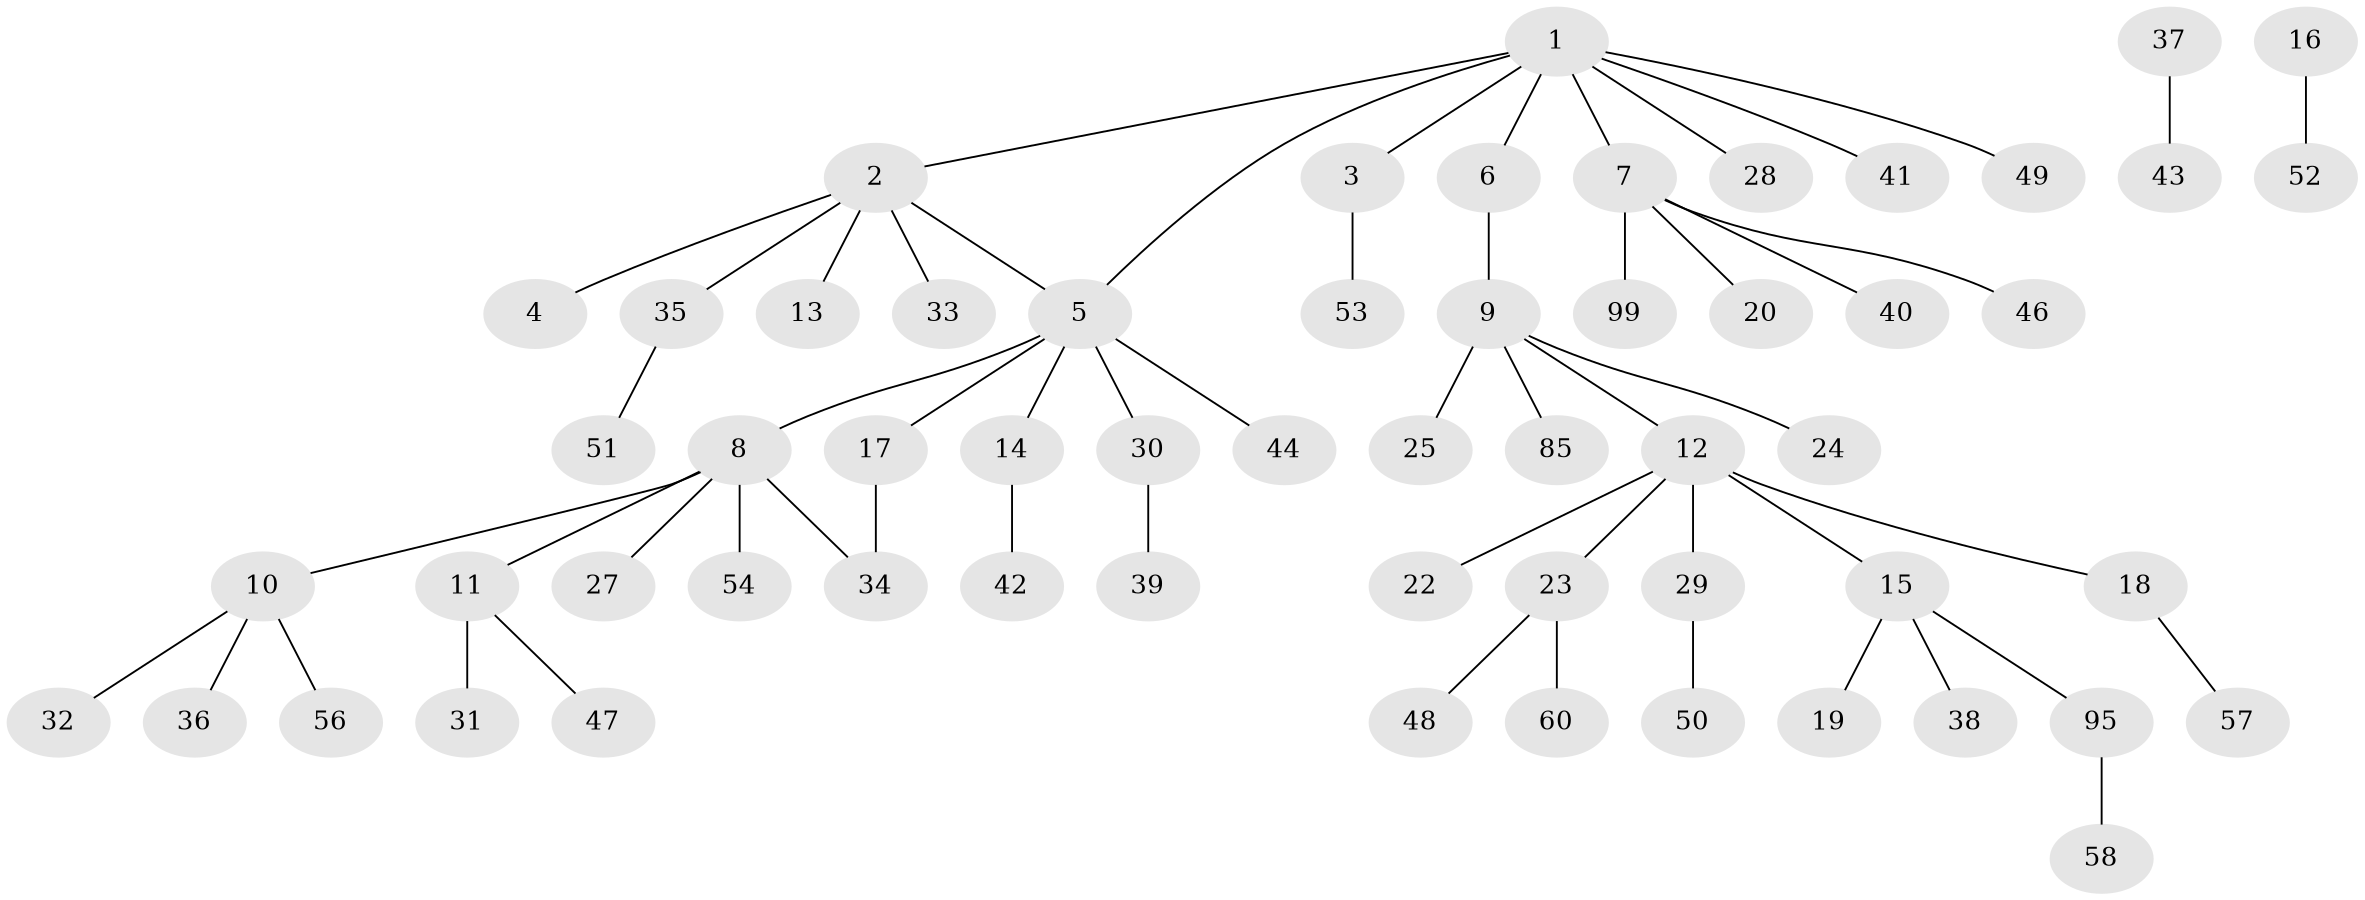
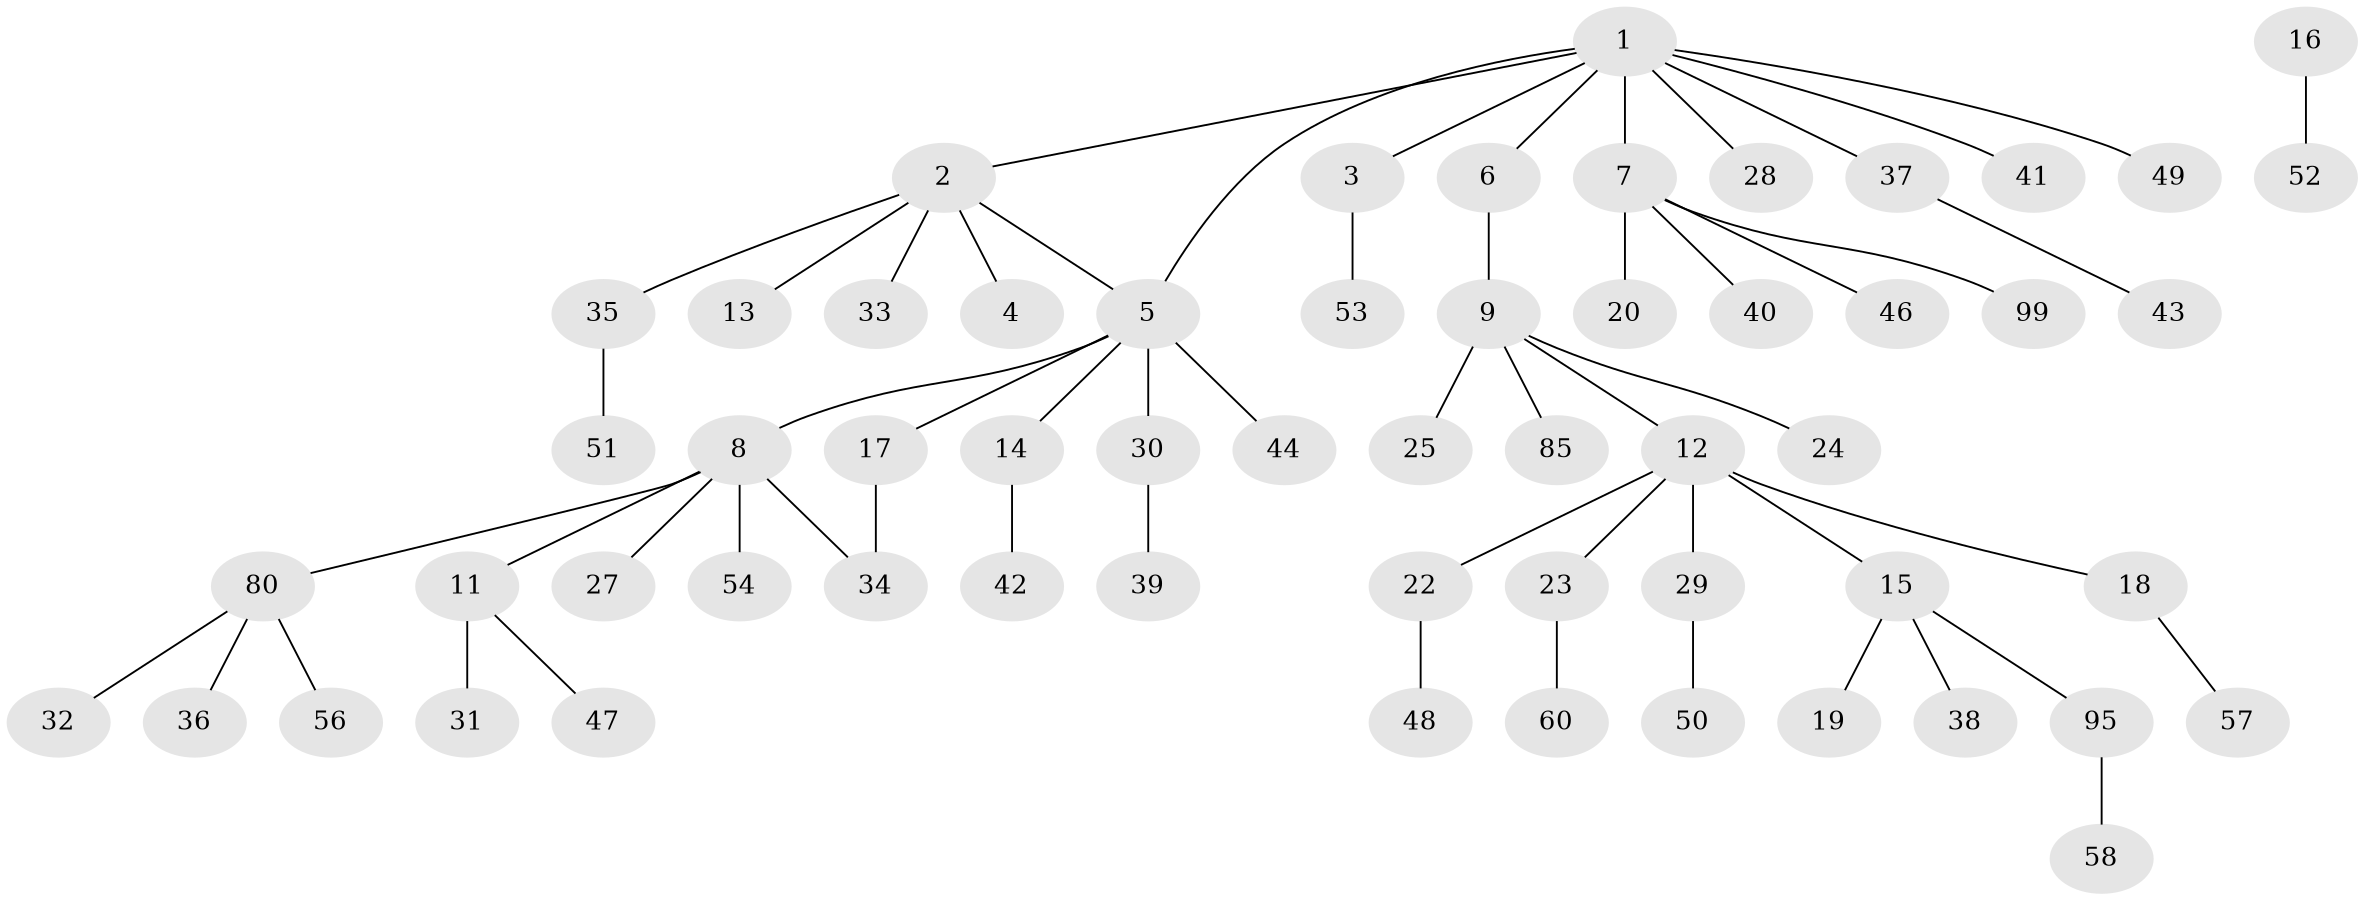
edge "1" -- "37": added
node "10": label "10" -> "80"
edge "23" -- "48": now "22" -- "48"
